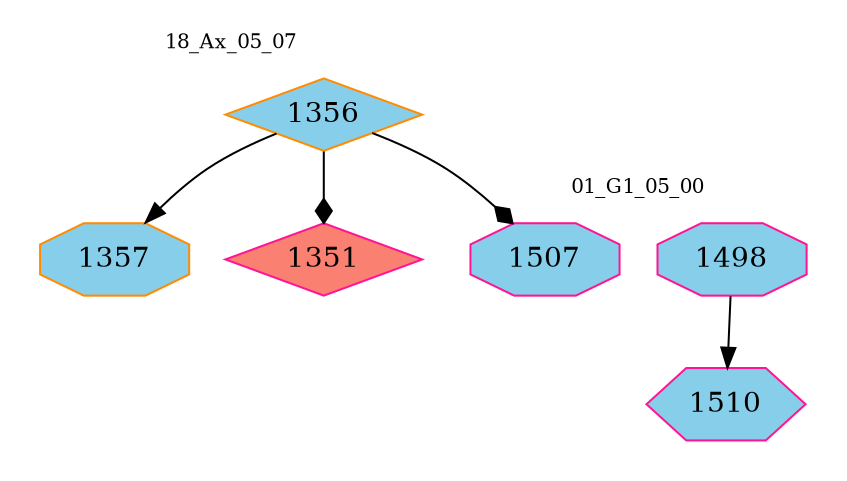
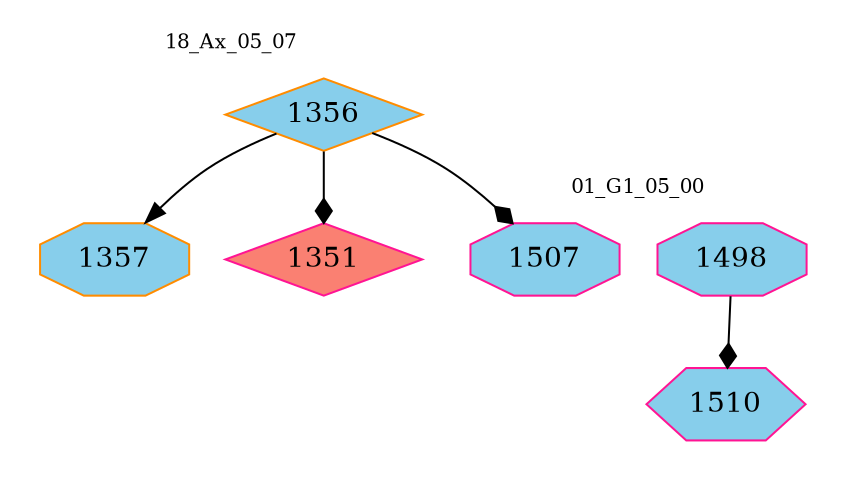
edge "1498" -> "1510": arrowhead normal -> diamond
